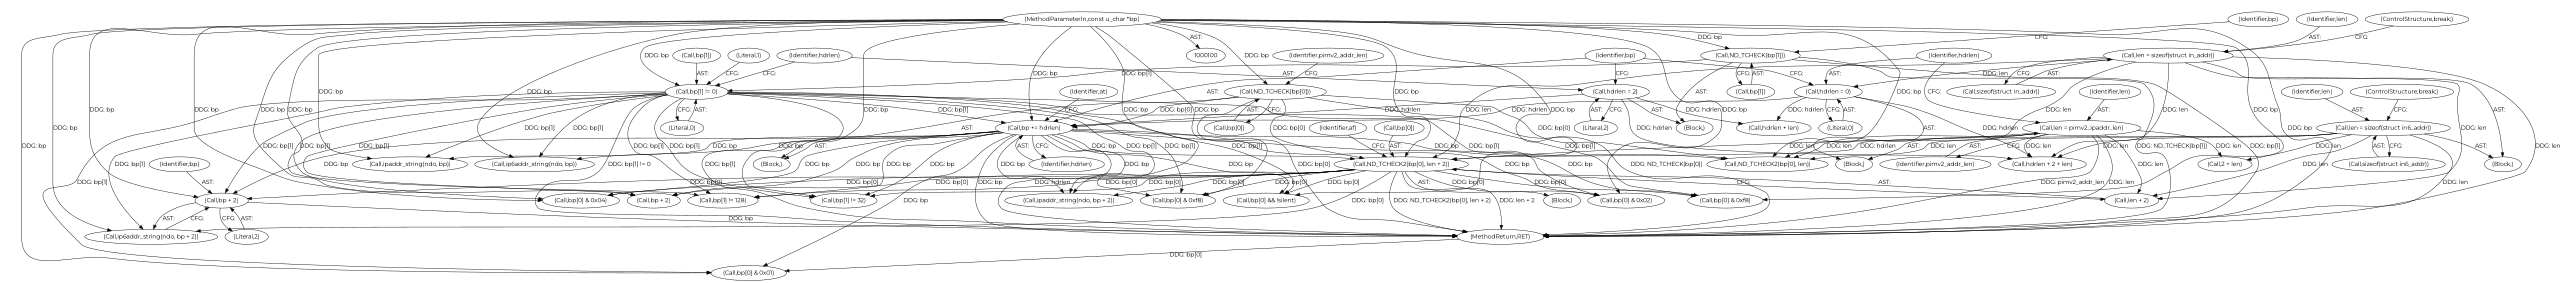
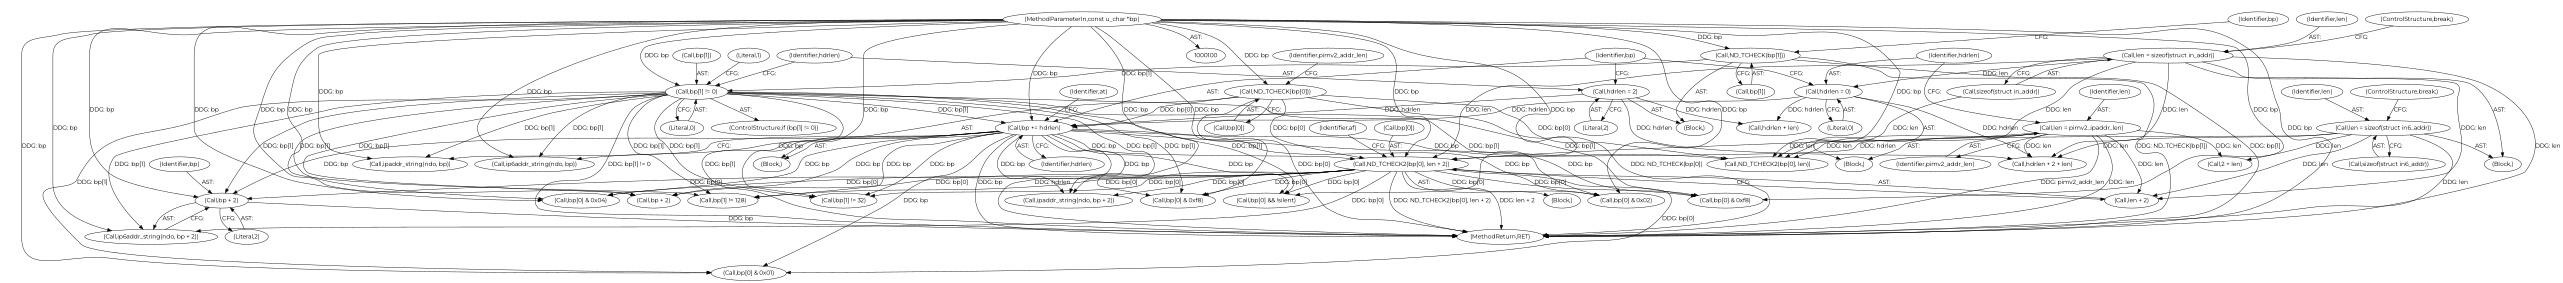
node "(ControlStructure,if (bp[1] != 0))": added
edge "(Call,len = sizeof(struct in6_addr))" -> "(Call,ND_TCHECK2(bp[0], len))": now "(Call,sizeof(struct in_addr))" -> "(Call,ND_TCHECK2(bp[0], len))"
edge "(Call,bp += hdrlen)" -> "(Call,ipaddr_string(ndo, bp))": label "DDG: bp" -> "CFG: "
edge "(MethodReturn,RET)" -> "(Call,bp[0] & 0x01)": now "(Call,ND_TCHECK2(bp[0], len + 2))" -> "(Call,bp[0] & 0x01)"
